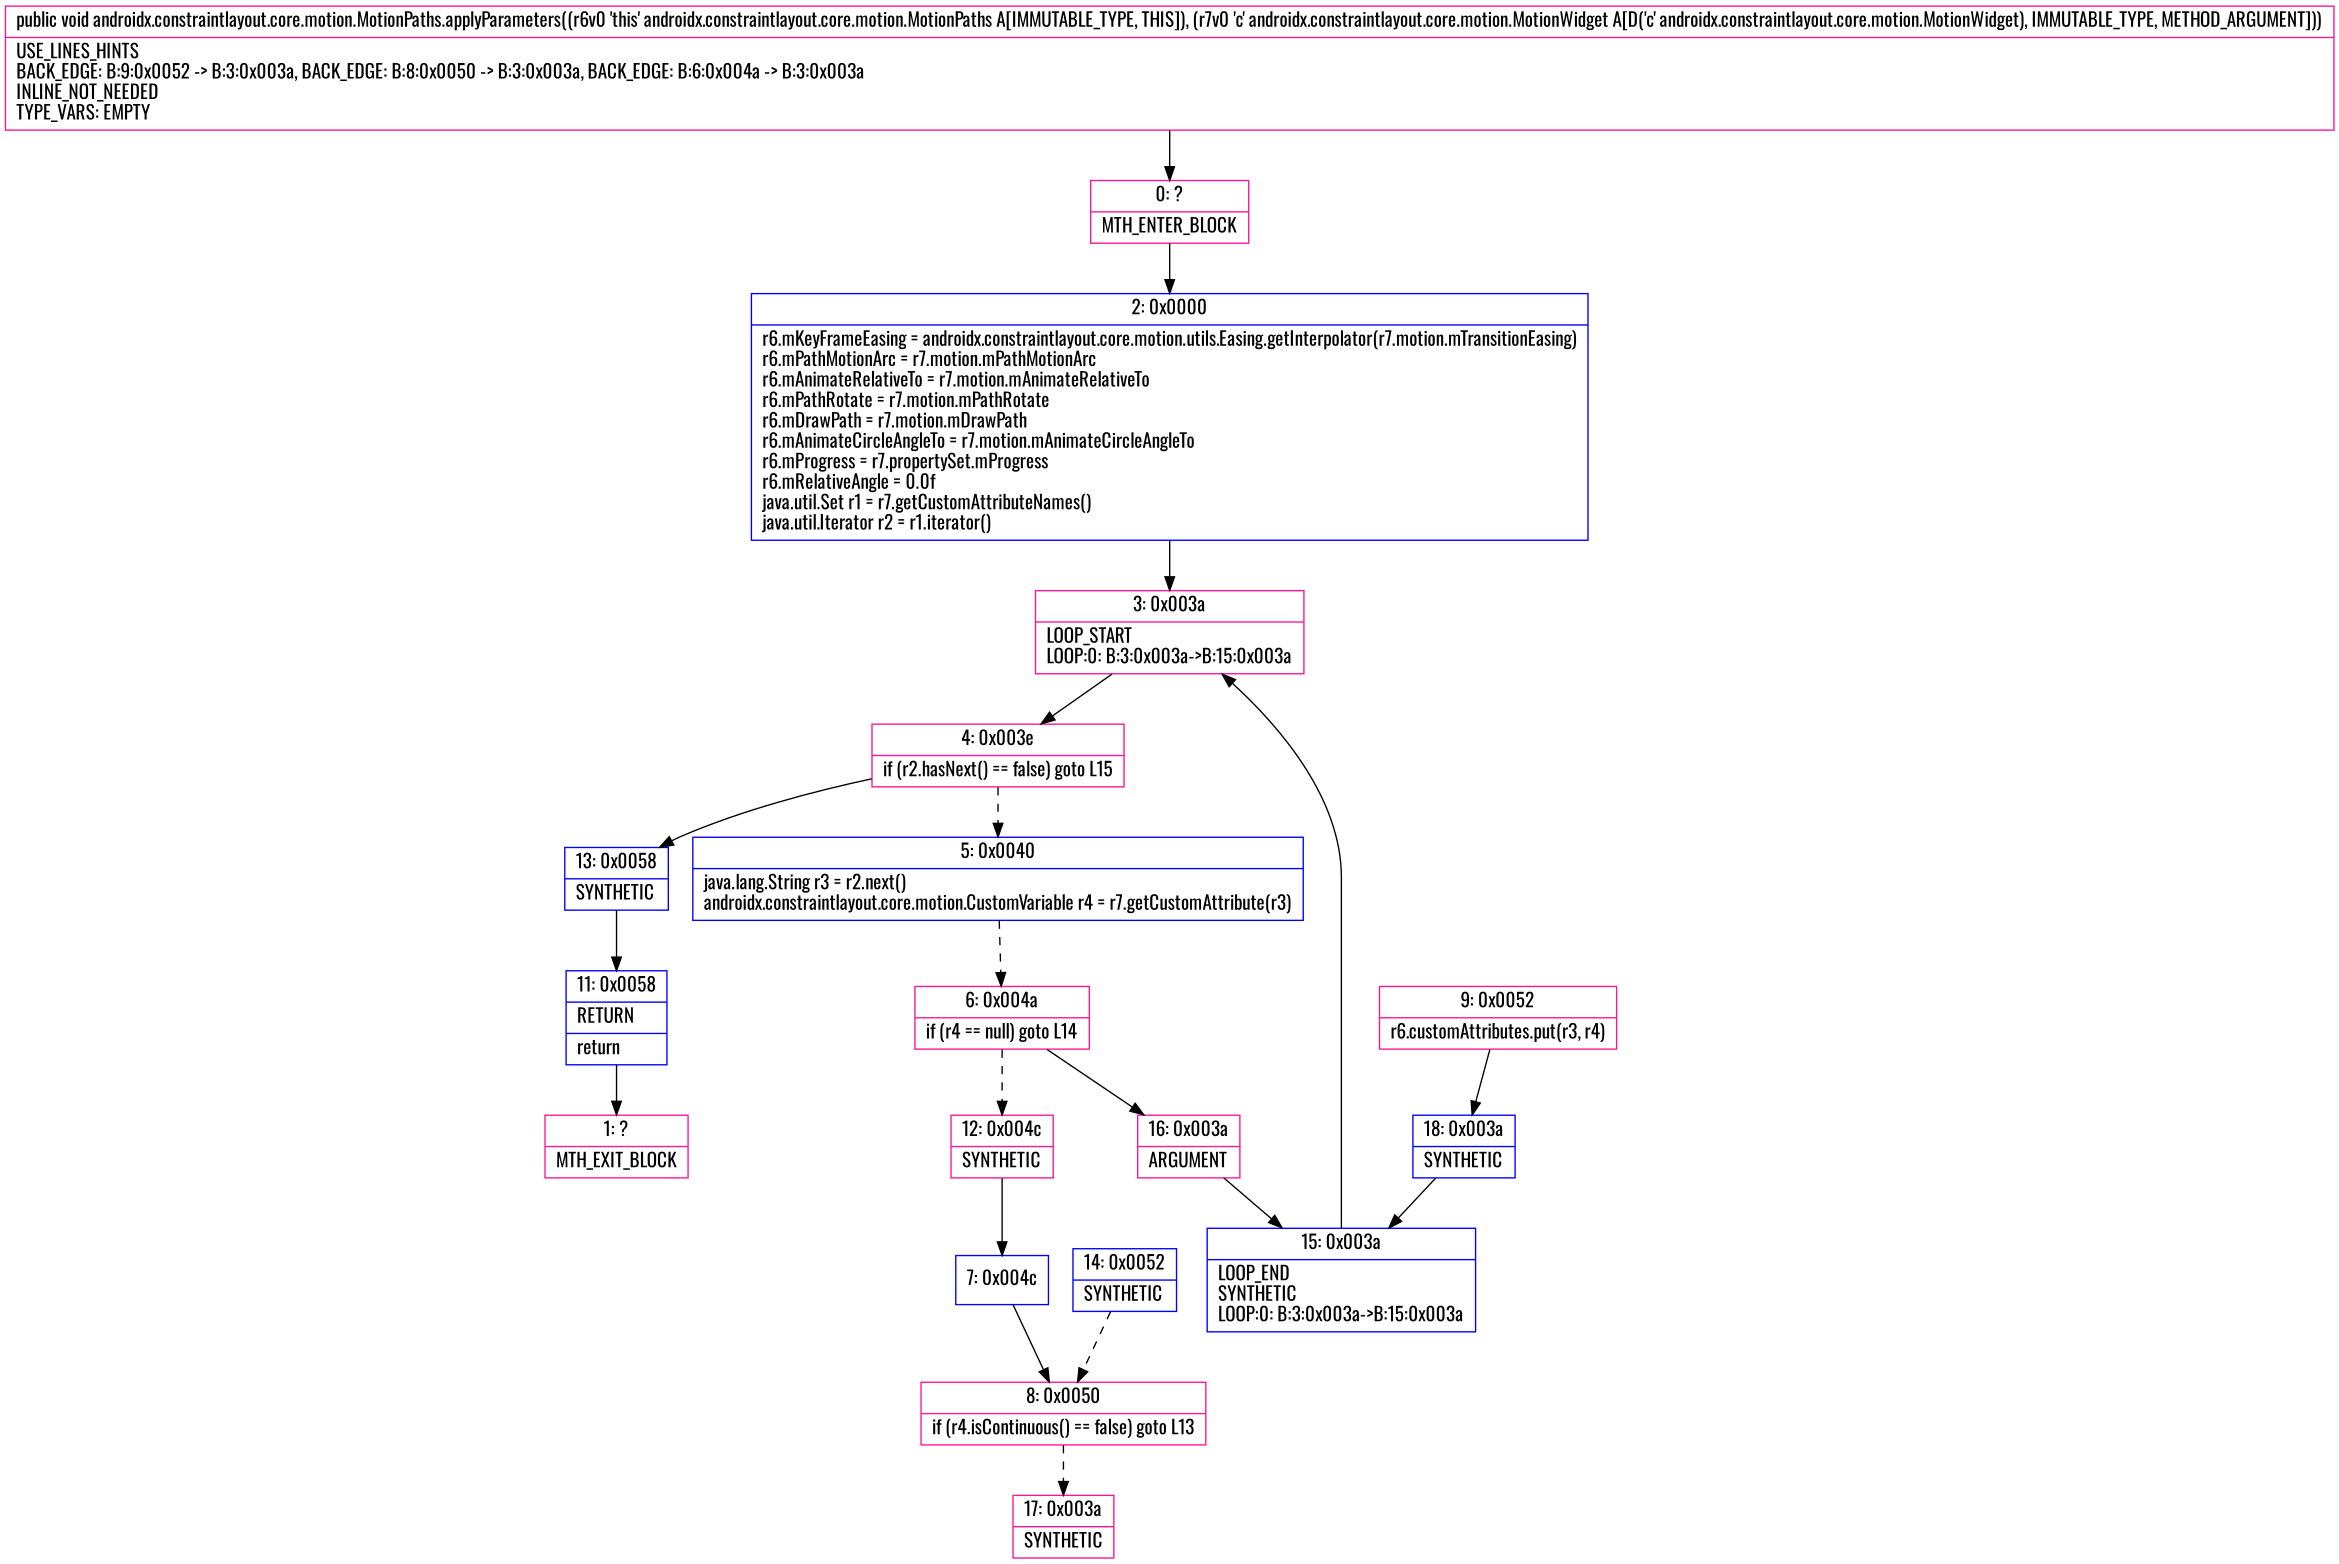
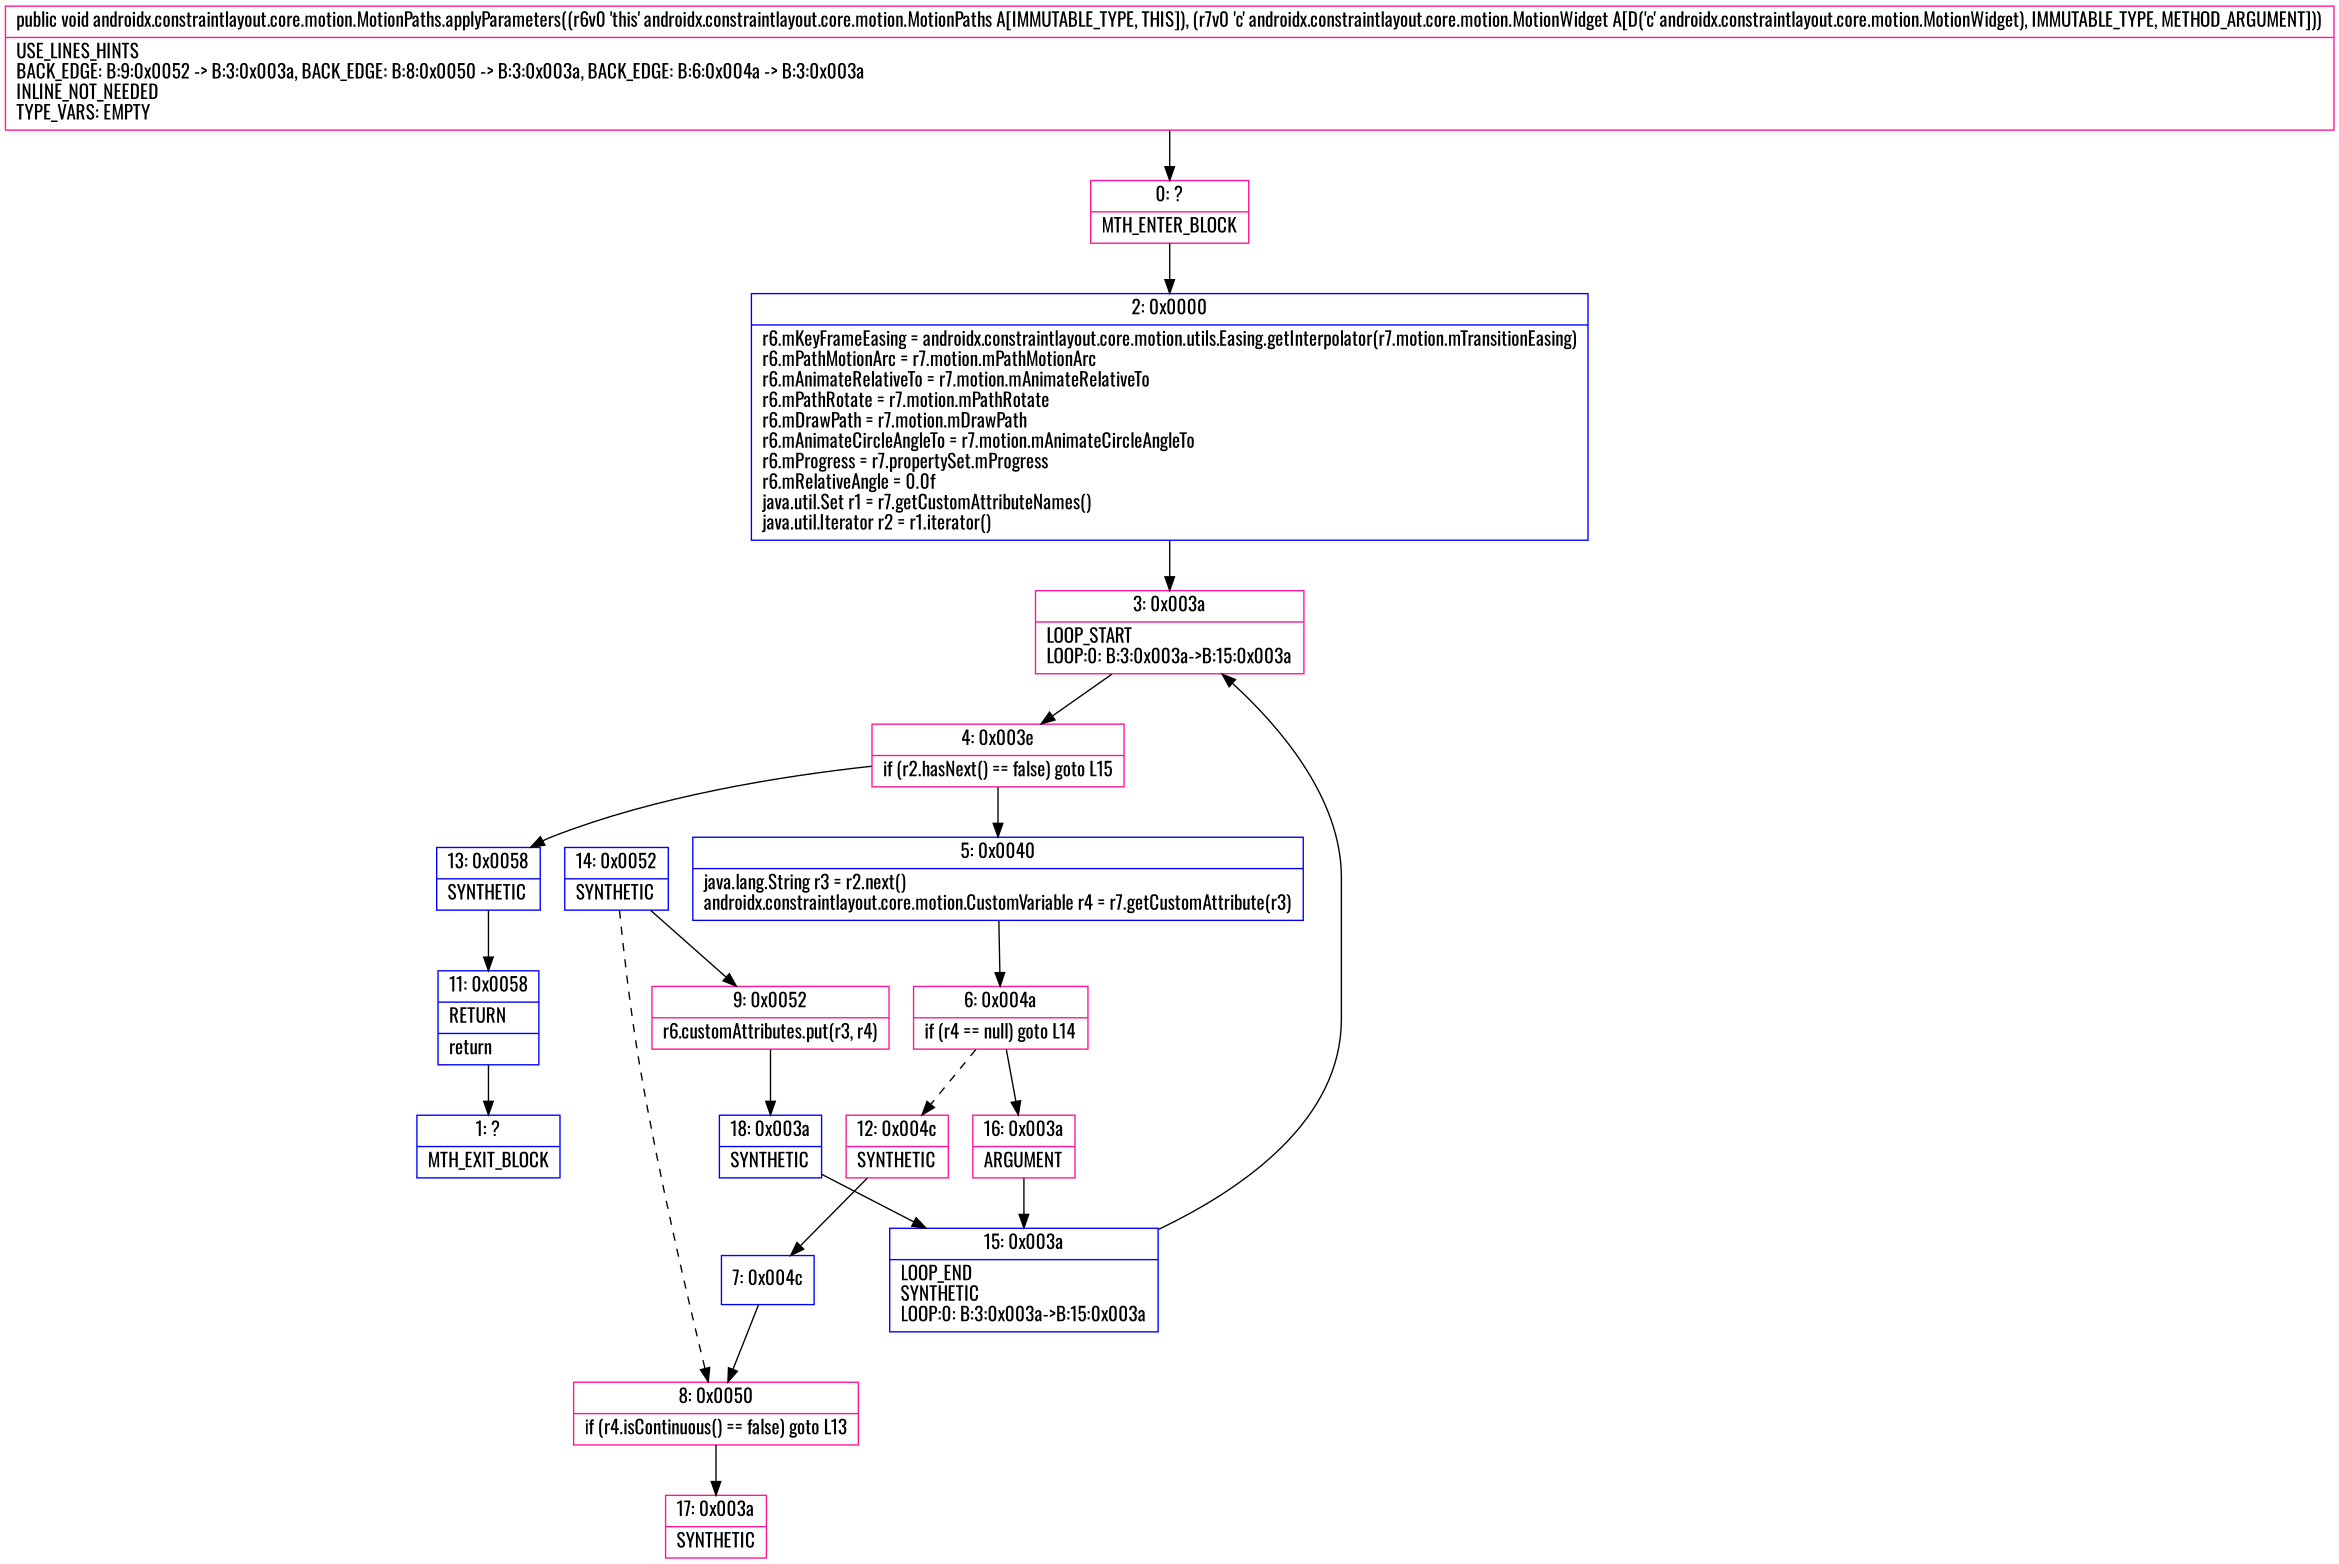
edge "4: 0x003e" -> "5: 0x0040": style dashed -> solid
edge "14: 0x0052" -> "9: 0x0052": added
edge "5: 0x0040" -> "6: 0x004a": style dashed -> solid
node "1: ?": color deeppink -> blue
edge "8: 0x0050" -> "17: 0x003a": style dashed -> solid
